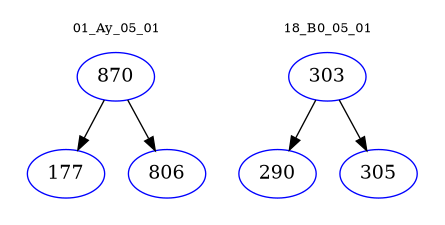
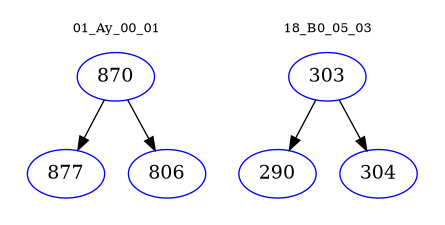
cluster "01_Ay_05_01": label "01_Ay_05_01" -> "01_Ay_00_01"
cluster "18_B0_05_01": label "18_B0_05_01" -> "18_B0_05_03"
node "177": label "177" -> "877"
node "305": label "305" -> "304"
